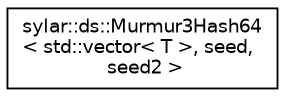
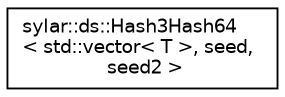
node "sylar::ds::Murmur3Hash64 < std::vector< T >, seed, seed2 >": label "sylar::ds::Murmur3Hash64 < std::vector< T >, seed, seed2 >" -> "sylar::ds::Hash3Hash64 < std::vector< T >, seed, seed2 >"
